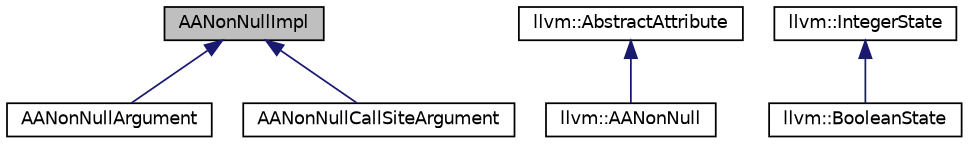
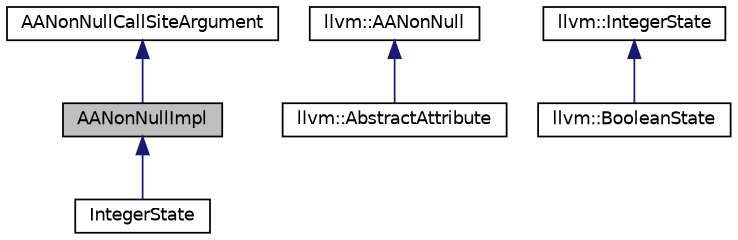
edge "AANonNullCallSiteArgument" -> "AANonNullImpl": reversed
edge "llvm::AANonNull" -> "llvm::AbstractAttribute": reversed
node "AANonNullArgument": label "AANonNullArgument" -> "IntegerState"
